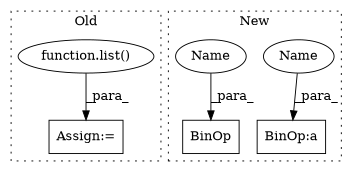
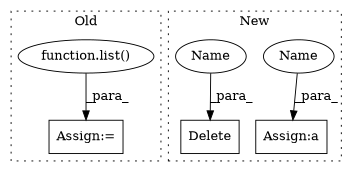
node "BinOp": label "BinOp" -> "Delete"
node "BinOp:a": label "BinOp:a" -> "Assign:a"
